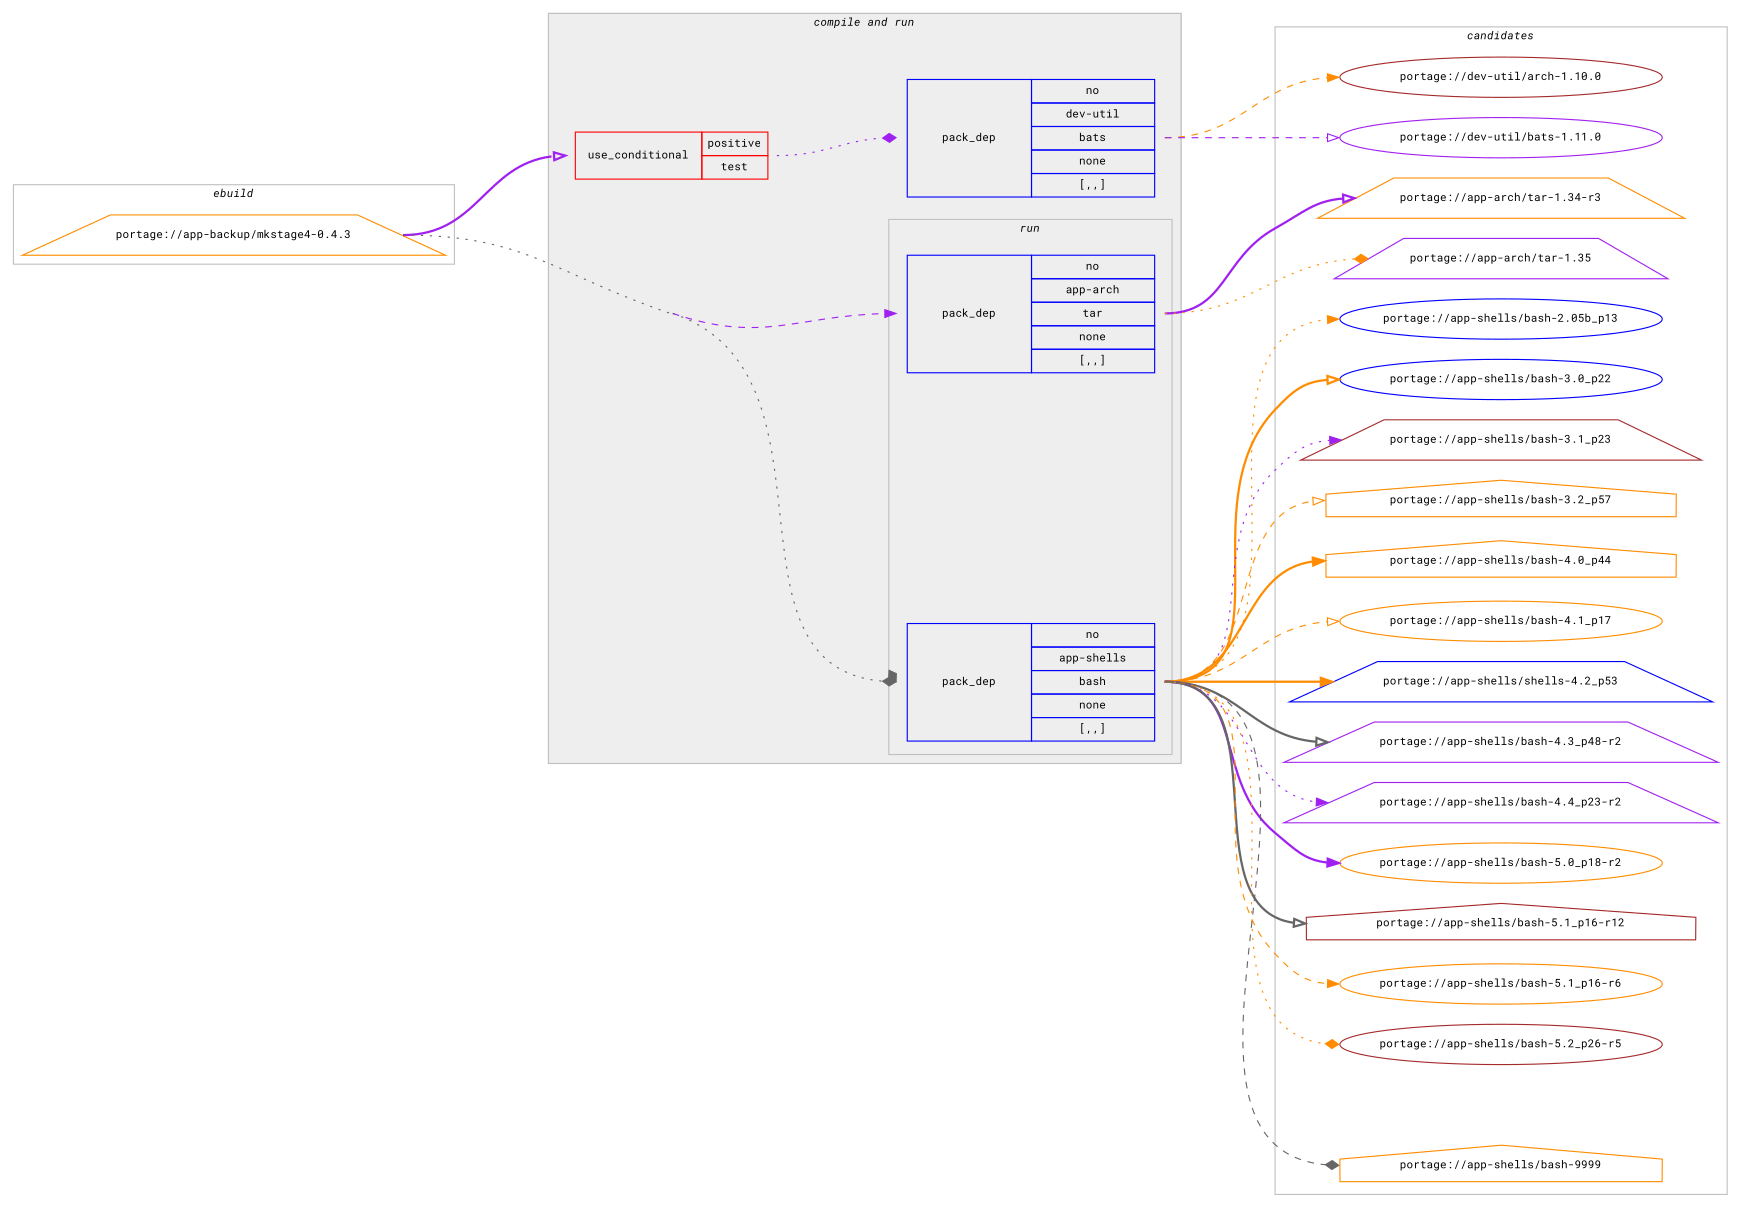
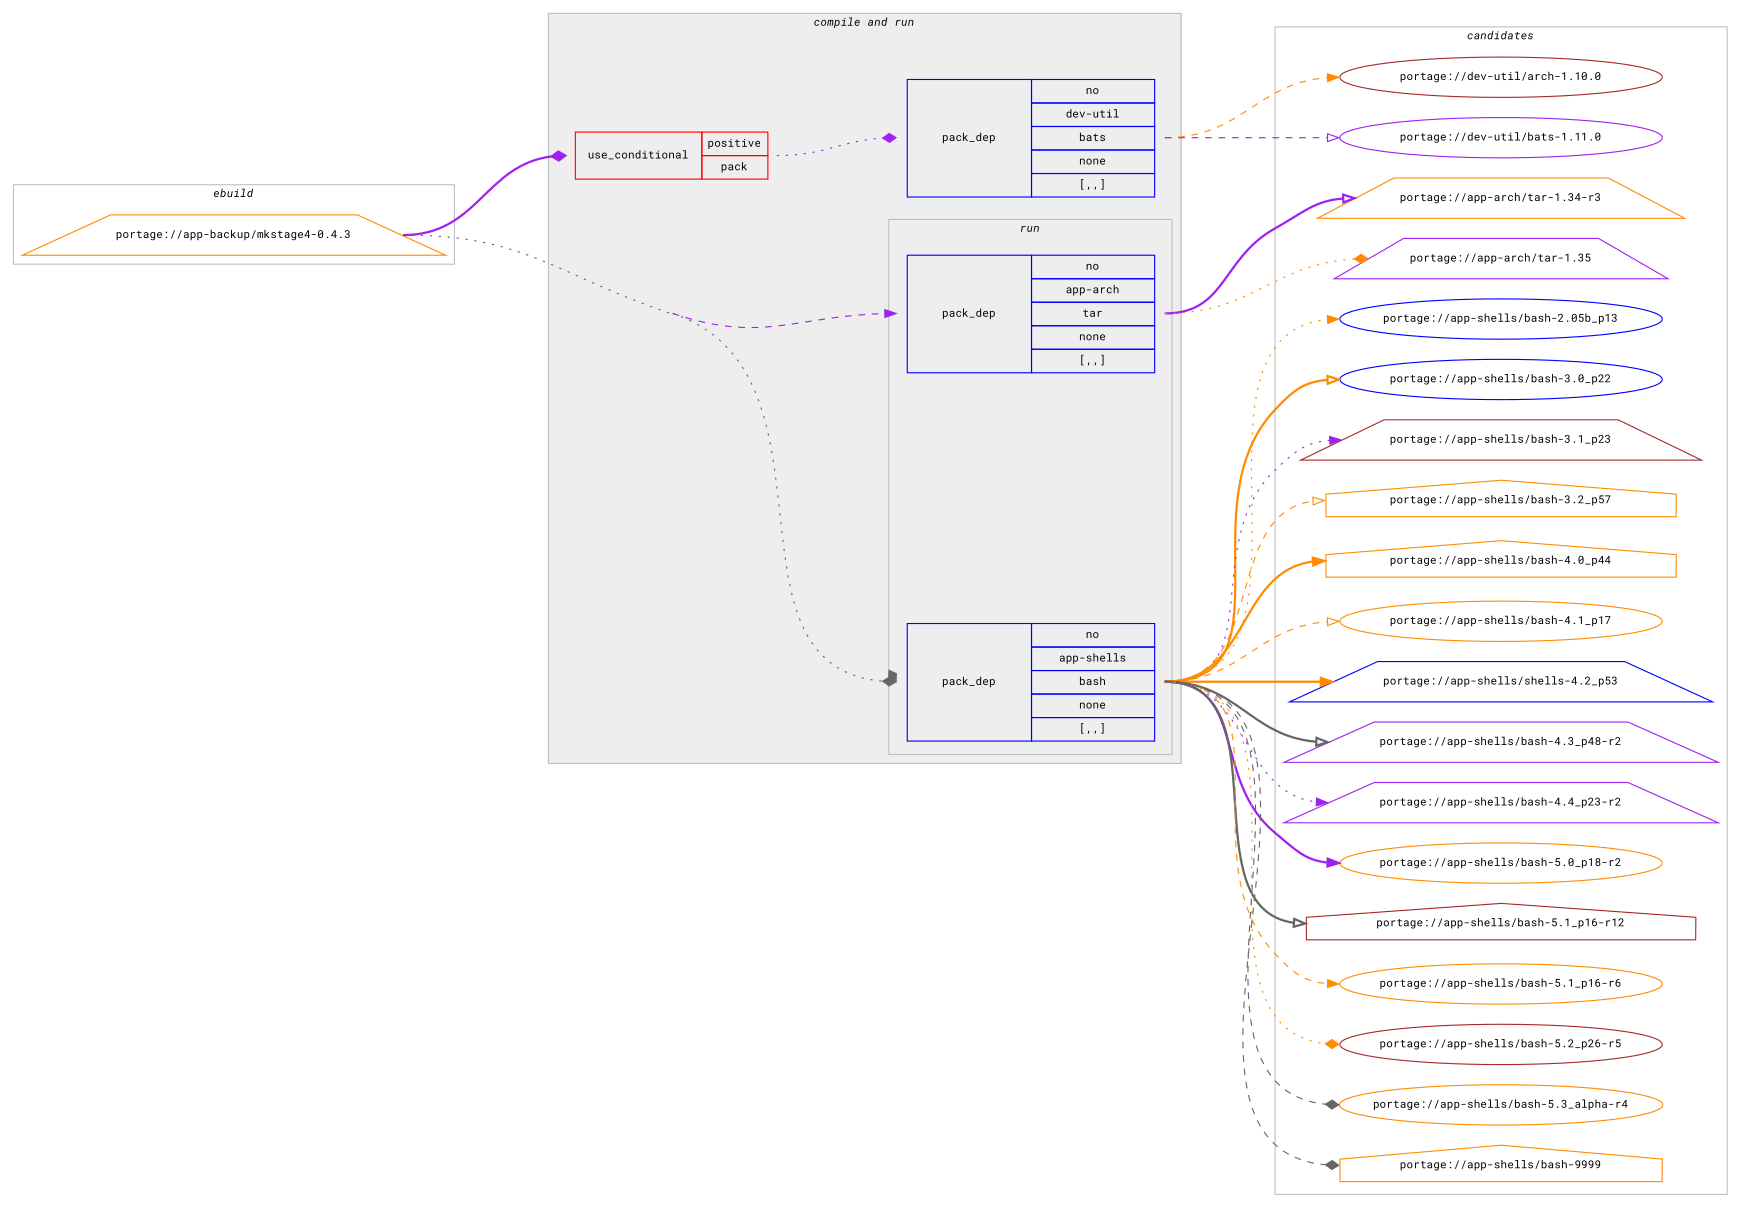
node "use_conditional": text "test" -> "pack"
edge "portage://app-backup/mkstage4-0.4.3" -> "use_conditional": arrowhead onormal -> diamond
node "portage://app-shells/bash-5.3_alpha-r4": added
